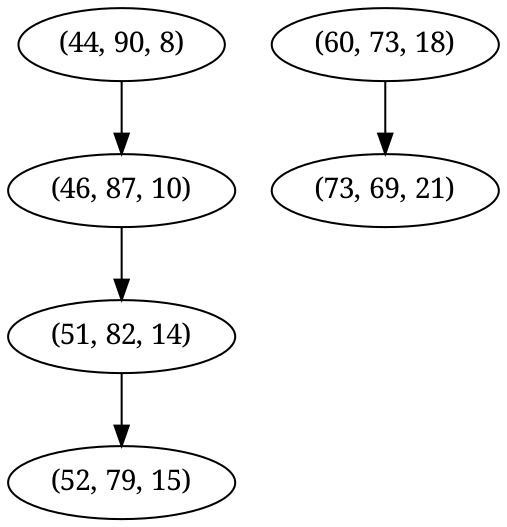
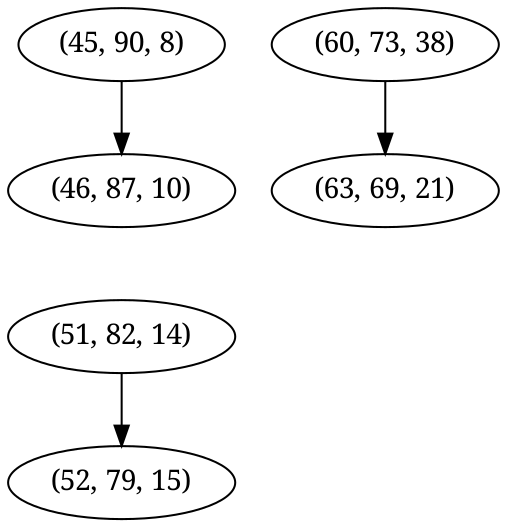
node "(44, 90, 8)": label "(44, 90, 8)" -> "(45, 90, 8)"
node "(60, 73, 18)": label "(60, 73, 18)" -> "(60, 73, 38)"
node "(73, 69, 21)": label "(73, 69, 21)" -> "(63, 69, 21)"
edge "(46, 87, 10)" -> "(51, 82, 14)": removed
